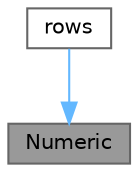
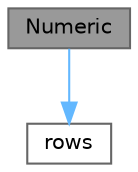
edge "rows" -> "Numeric": reversed
